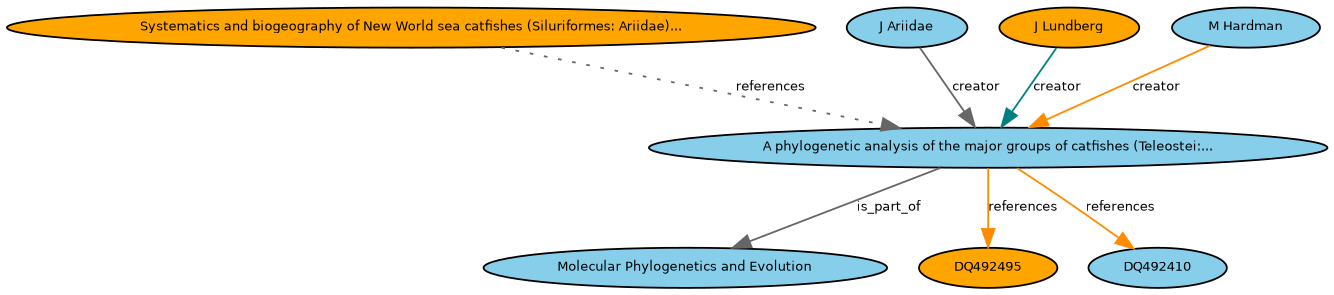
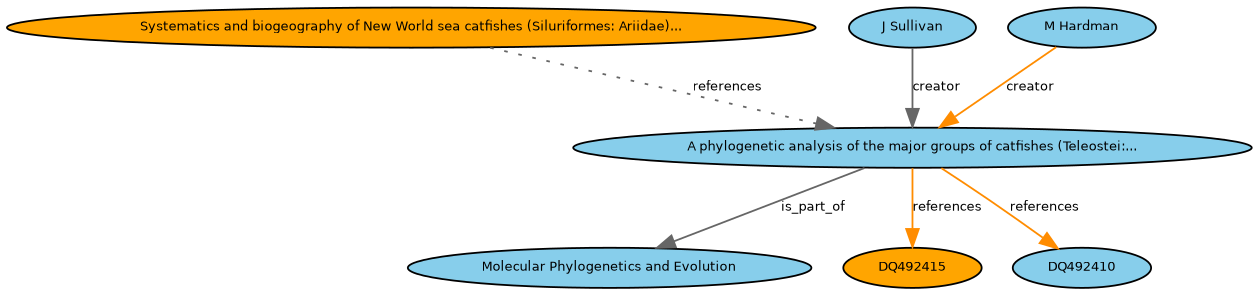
node "J Ariidae": label "J Ariidae" -> "J Sullivan"
node "J Lundberg": removed
node "DQ492495": label "DQ492495" -> "DQ492415"
